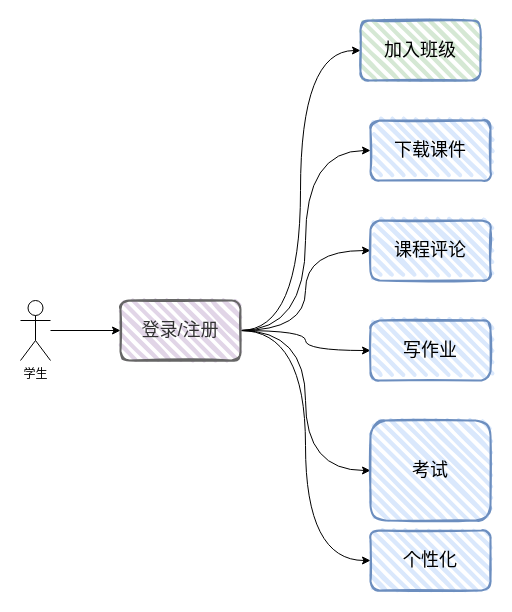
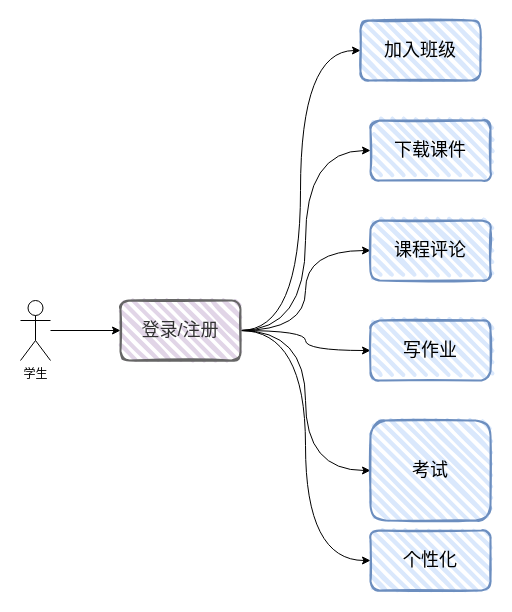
node "加入班级": fillcolor #d5e8d4 -> #dae8fc
